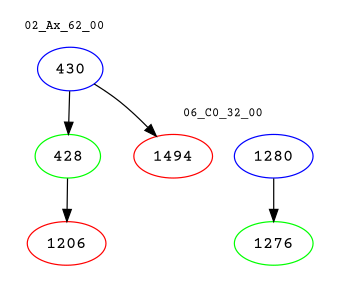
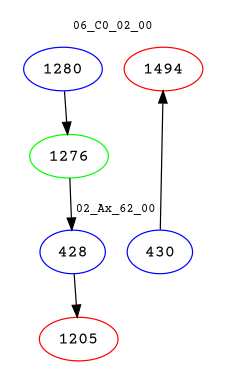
edge "430" -> "428": now "1276" -> "428"
cluster "06_C0_32_00": label "06_C0_32_00" -> "06_C0_02_00"
node "428": color green -> blue
node "1206": label "1206" -> "1205"
